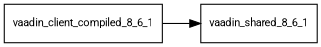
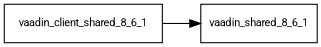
node "vaadin_client_compiled_8_6_1": label "vaadin_client_compiled_8_6_1" -> "vaadin_client_shared_8_6_1"
